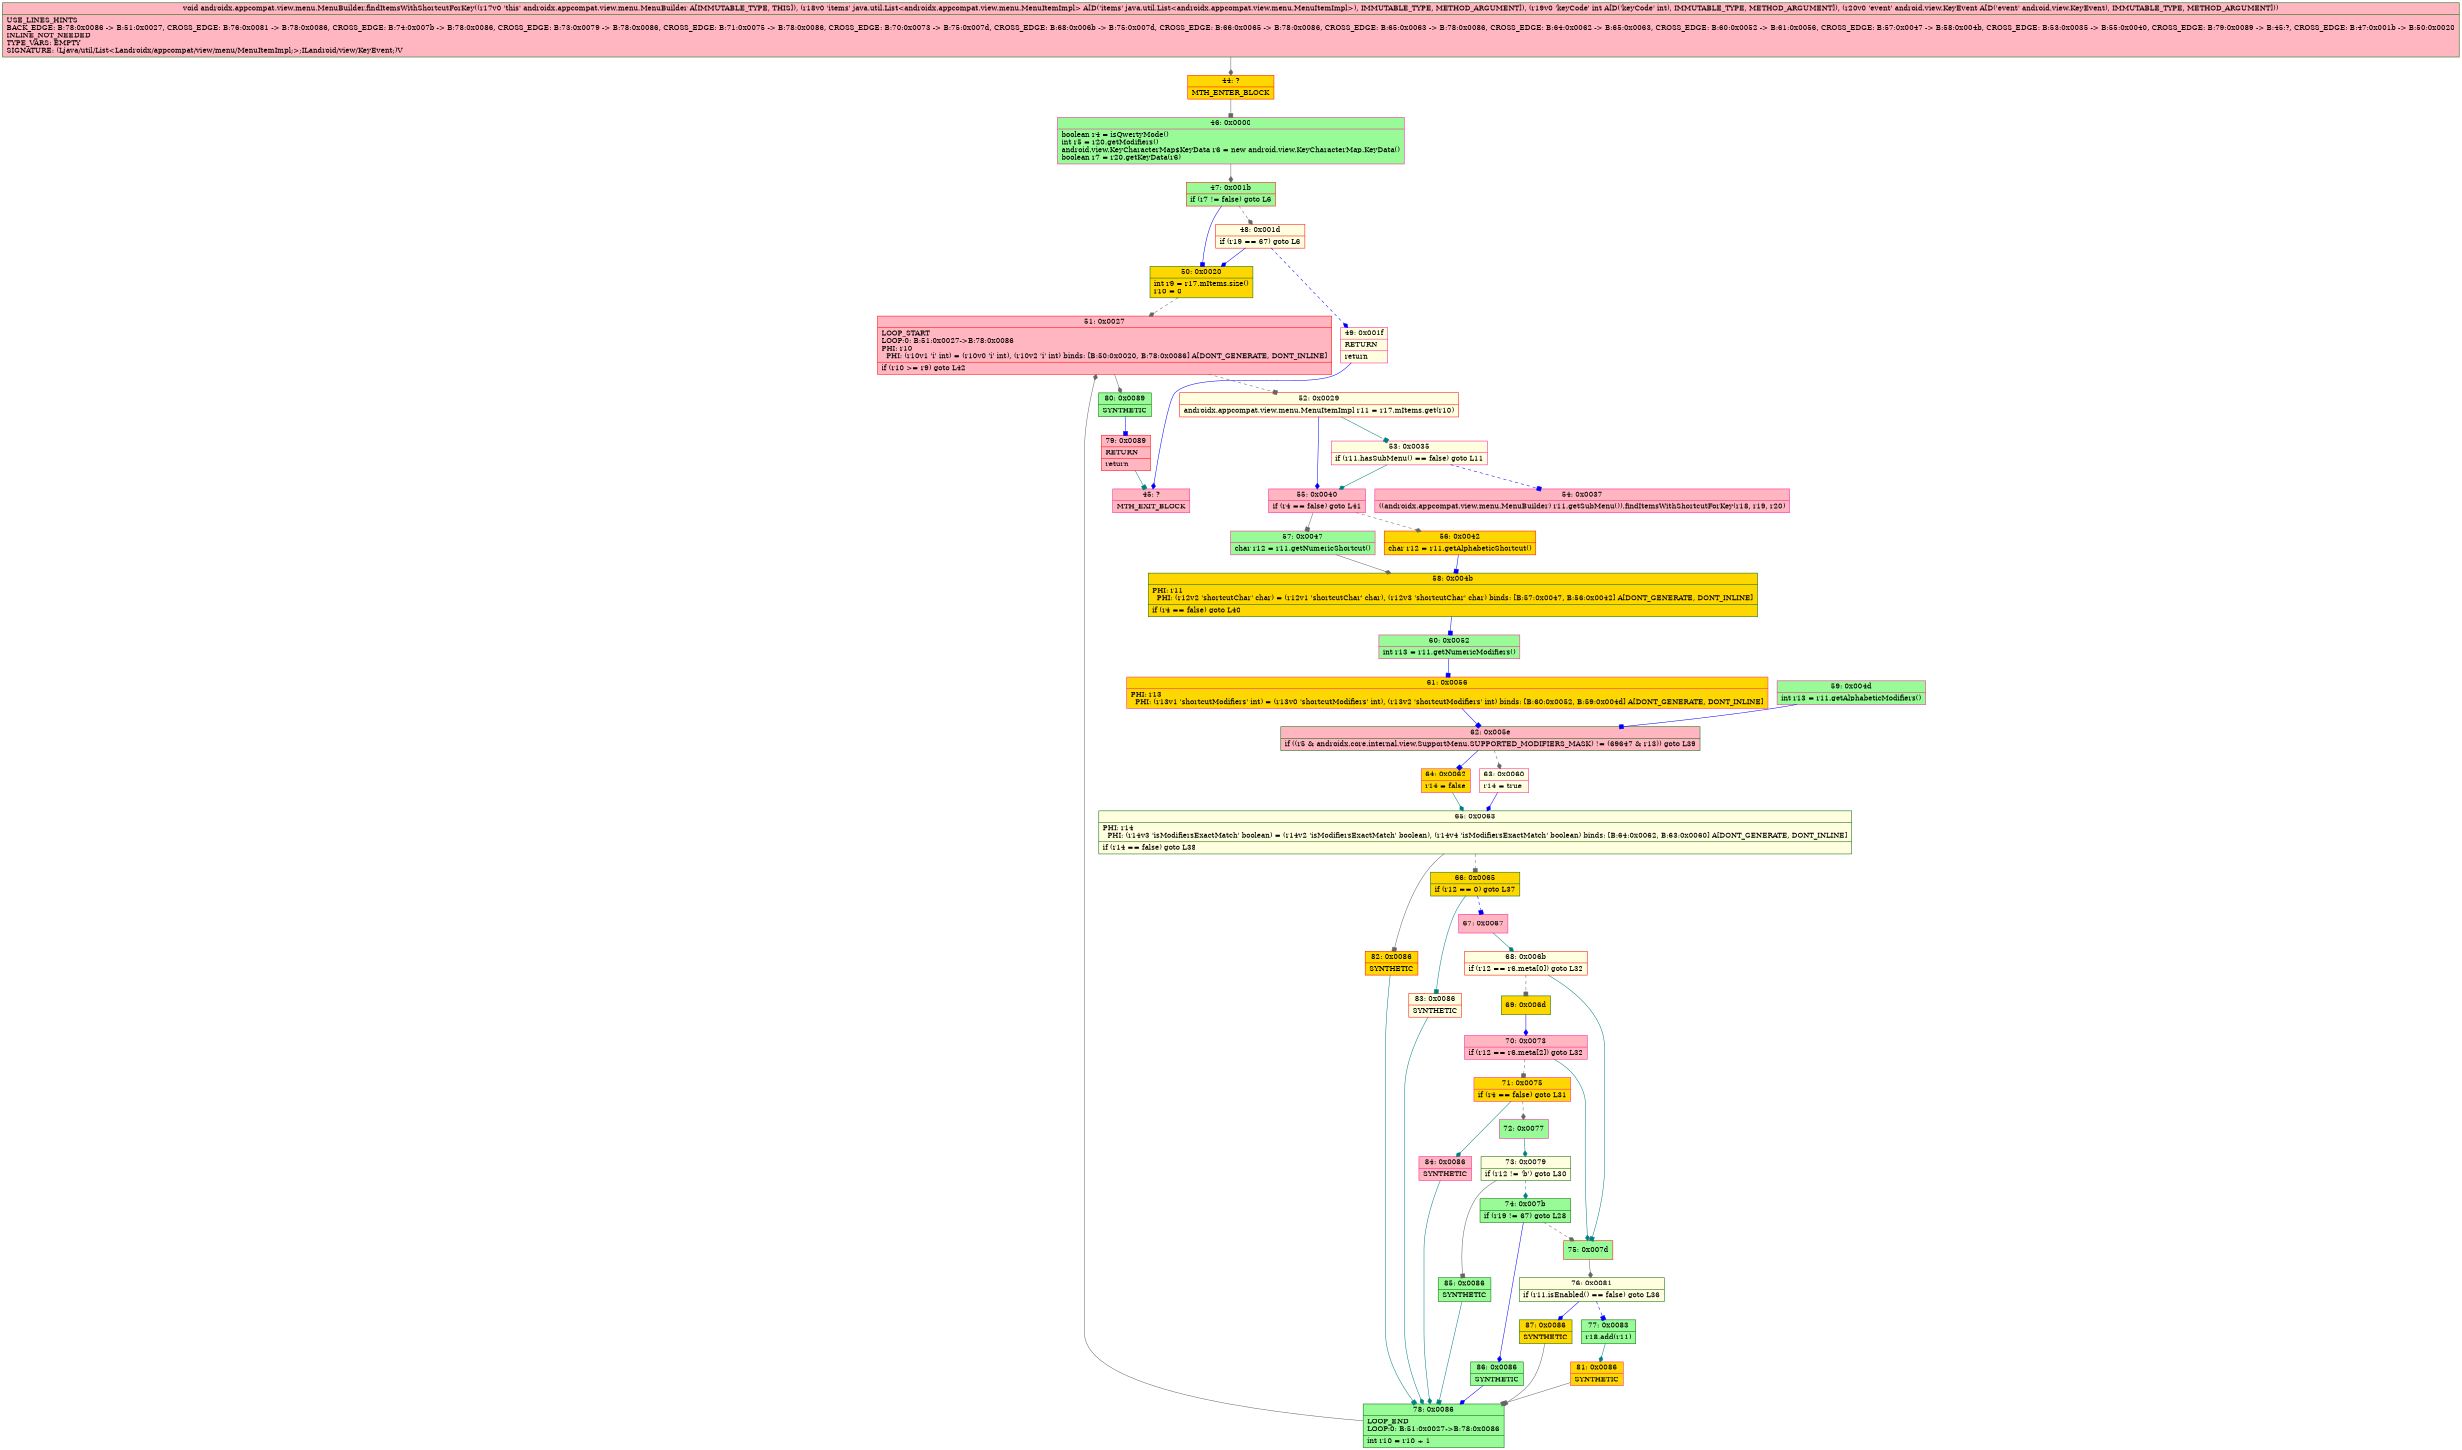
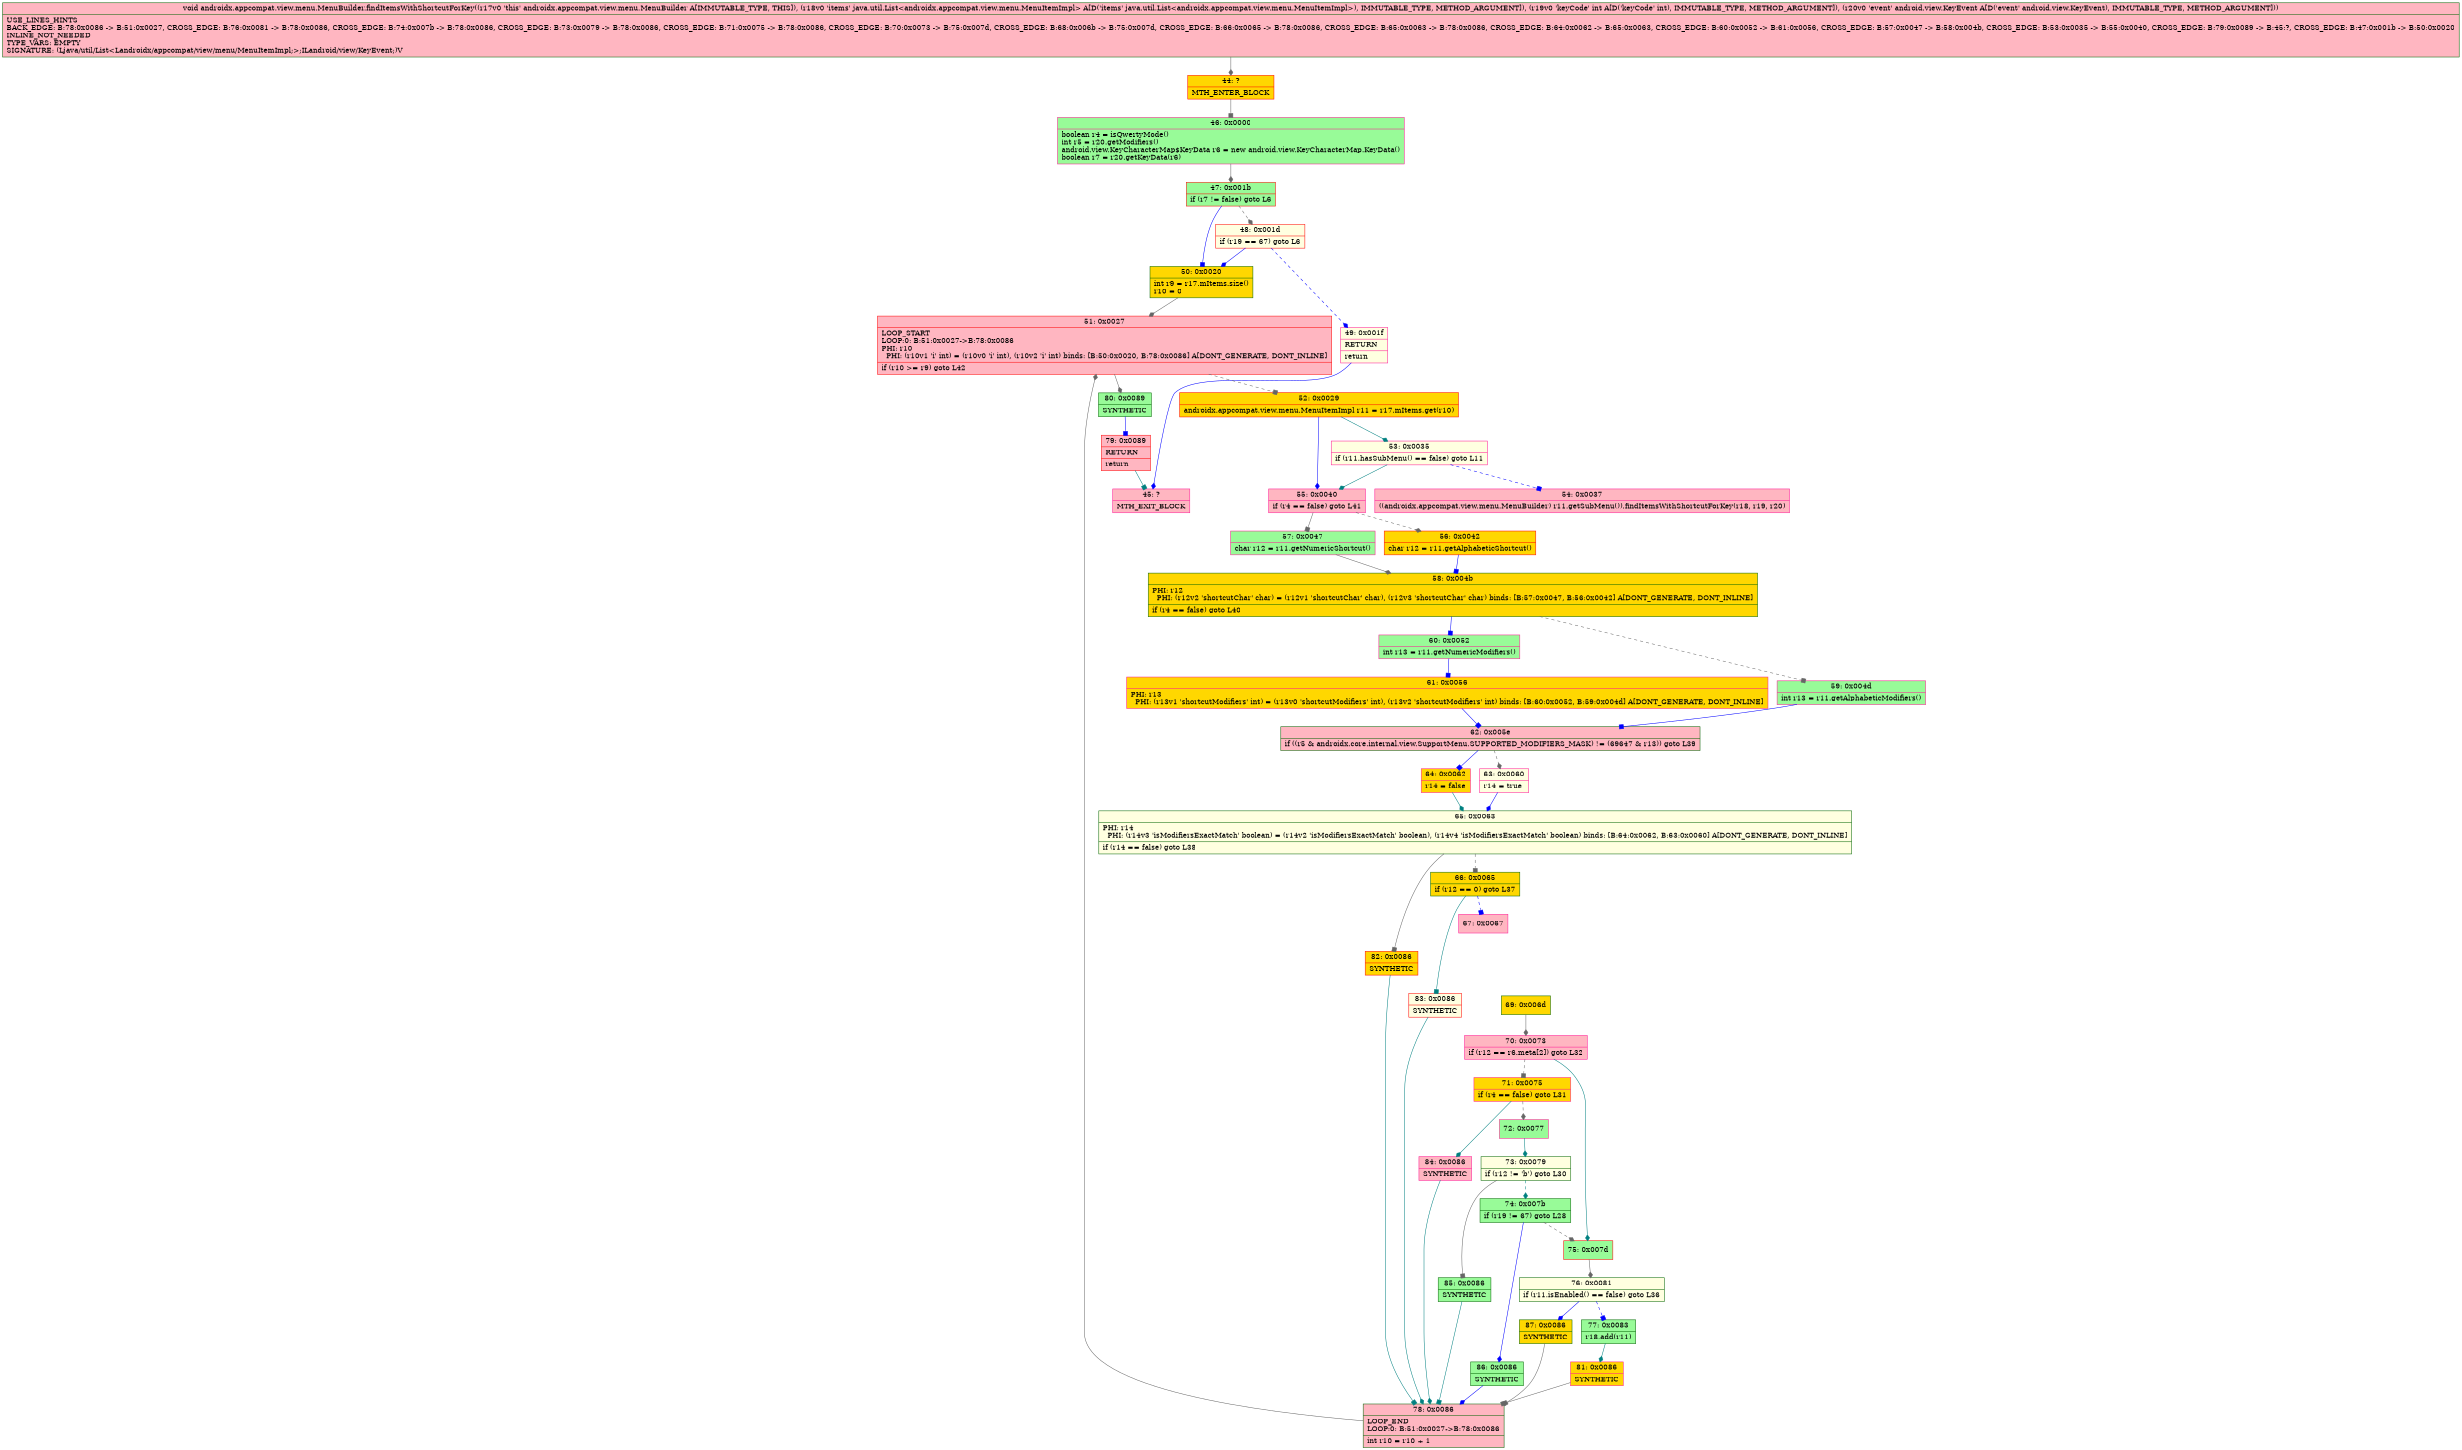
edge "50: 0x0020" -> "51: 0x0027": style dashed -> solid
node "52: 0x0029": fillcolor lightyellow -> gold
edge "52: 0x0029" -> "53: 0x0035": arrowhead box -> diamond
node "58: 0x004b": text "PHI: r11" -> "PHI: r12"
edge "58: 0x004b" -> "59: 0x004d": added
node "68: 0x006b": removed
edge "69: 0x006d" -> "70: 0x0073": color blue -> gray40
node "78: 0x0086": fillcolor palegreen -> lightpink
